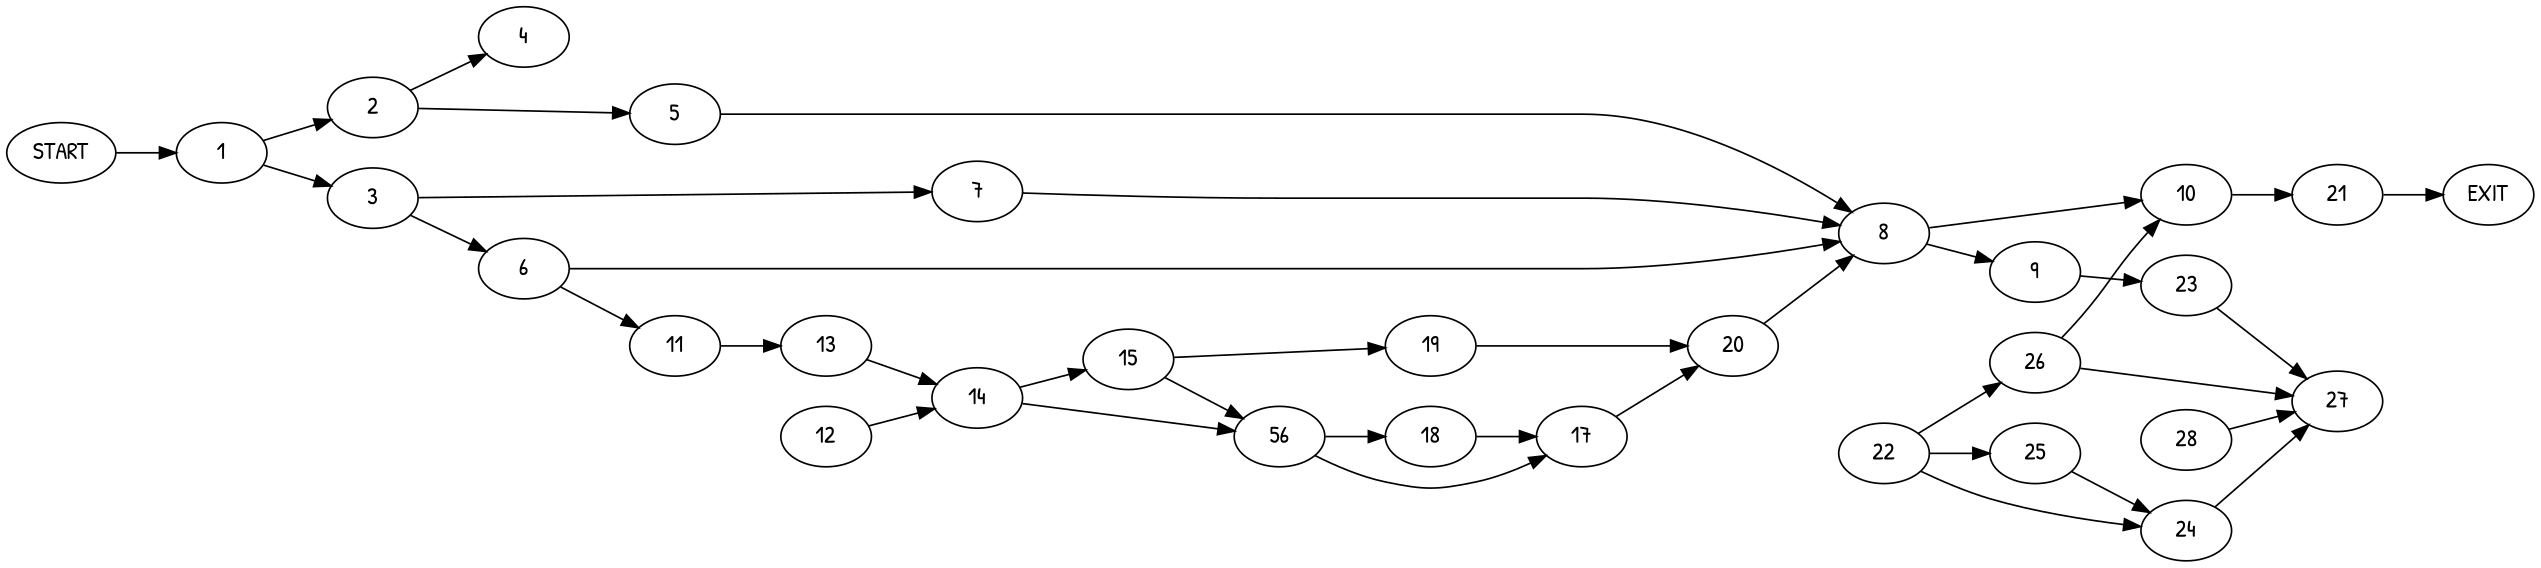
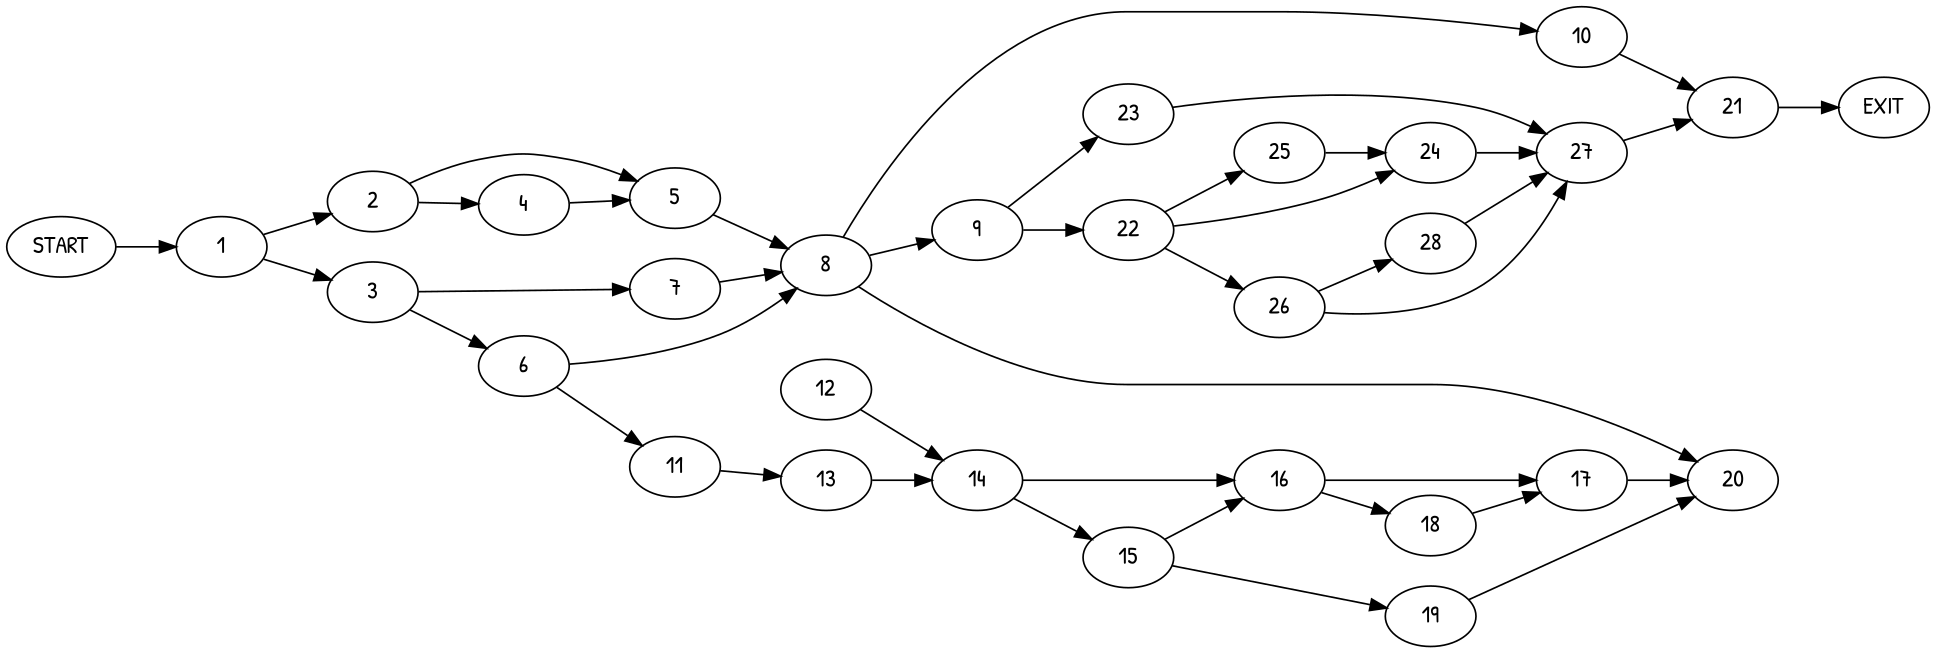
edge "27" -> "21": added
edge "4" -> "5": added
edge "9" -> "22": added
edge "26" -> "10": now "26" -> "28"
edge "20" -> "8": reversed
node "56": label "56" -> "16"
